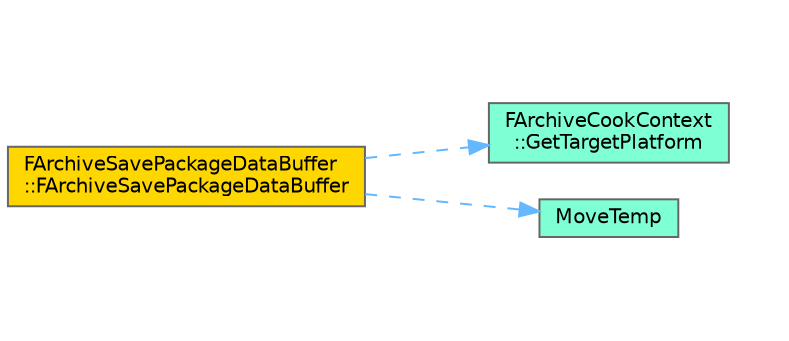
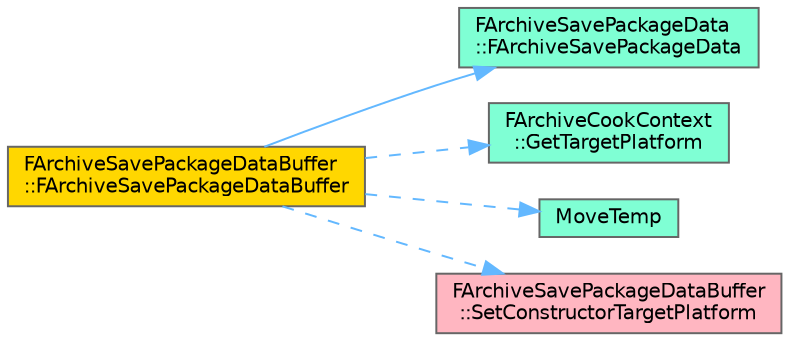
node "FArchiveSavePackageData ::FArchiveSavePackageData": added
node "FArchiveSavePackageDataBuffer ::SetConstructorTargetPlatform": added
